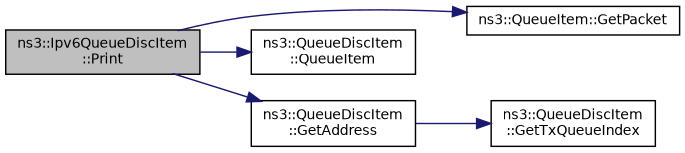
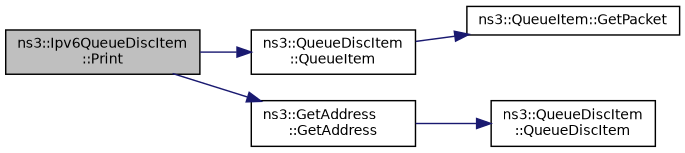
edge "ns3::Ipv6QueueDiscItem ::Print" -> "ns3::QueueItem::GetPacket": now "ns3::QueueDiscItem ::QueueItem" -> "ns3::QueueItem::GetPacket"
node "ns3::QueueDiscItem ::GetAddress": label "ns3::QueueDiscItem ::GetAddress" -> "ns3::GetAddress ::GetAddress"
node "ns3::QueueDiscItem ::GetTxQueueIndex": label "ns3::QueueDiscItem ::GetTxQueueIndex" -> "ns3::QueueDiscItem ::QueueDiscItem"
